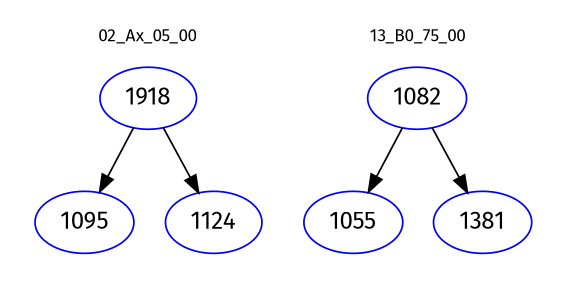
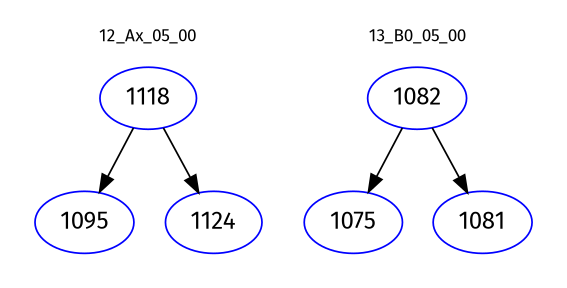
cluster "02_Ax_05_00": label "02_Ax_05_00" -> "12_Ax_05_00"
cluster "13_B0_75_00": label "13_B0_75_00" -> "13_B0_05_00"
node "1918": label "1918" -> "1118"
node "1055": label "1055" -> "1075"
node "1381": label "1381" -> "1081"
